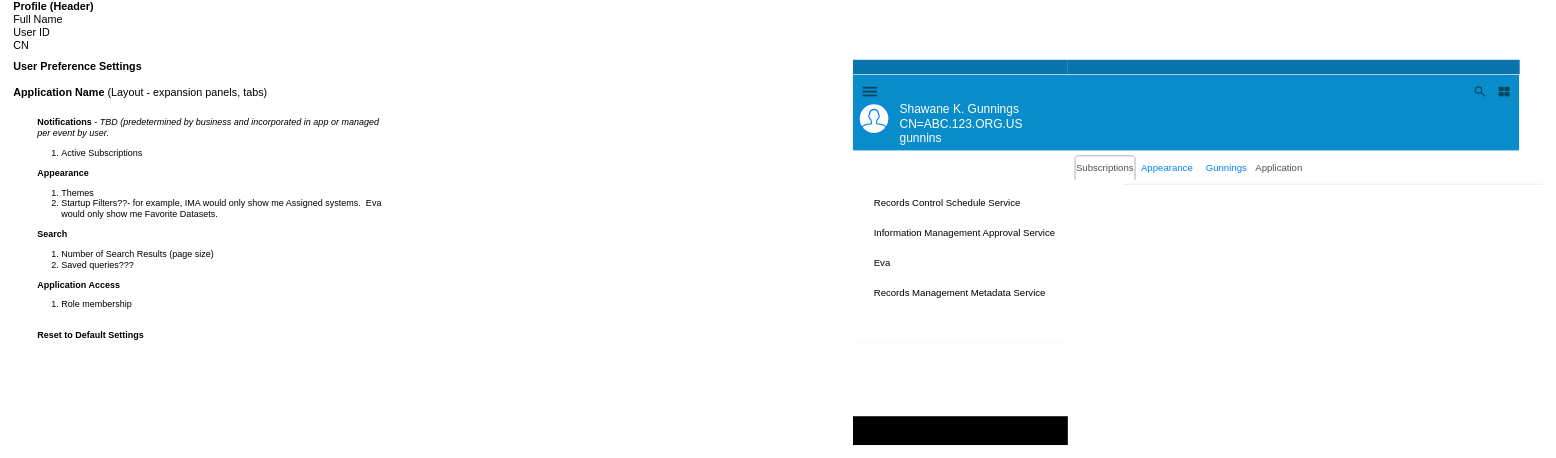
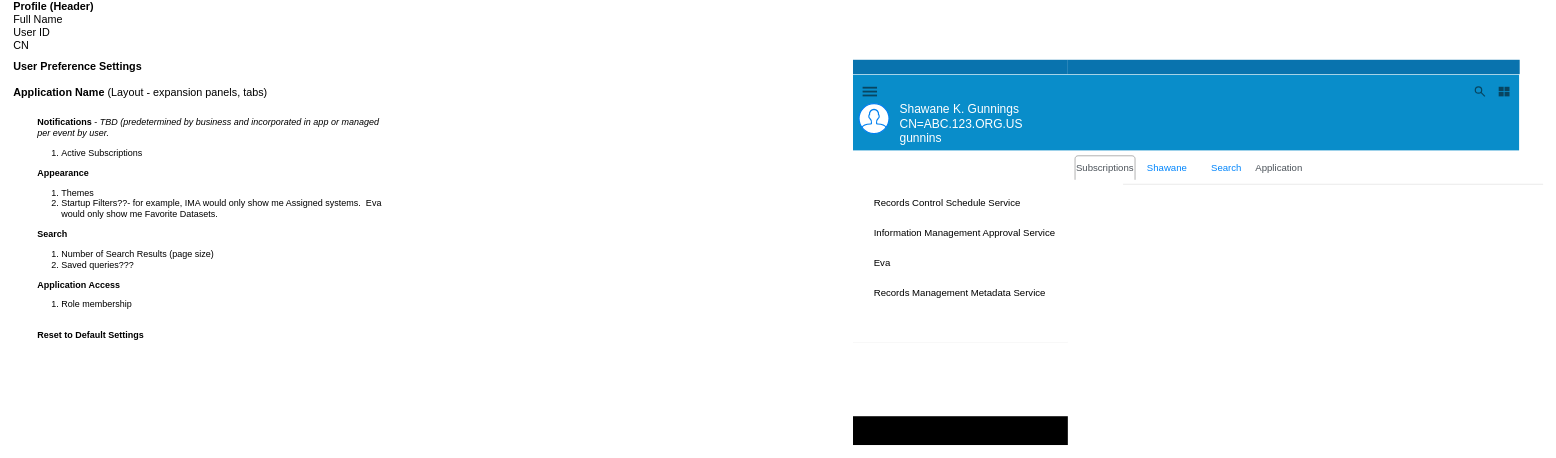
node "Appearance": label "Appearance" -> "Shawane"
node "Gunnings": label "Gunnings" -> "Search"
